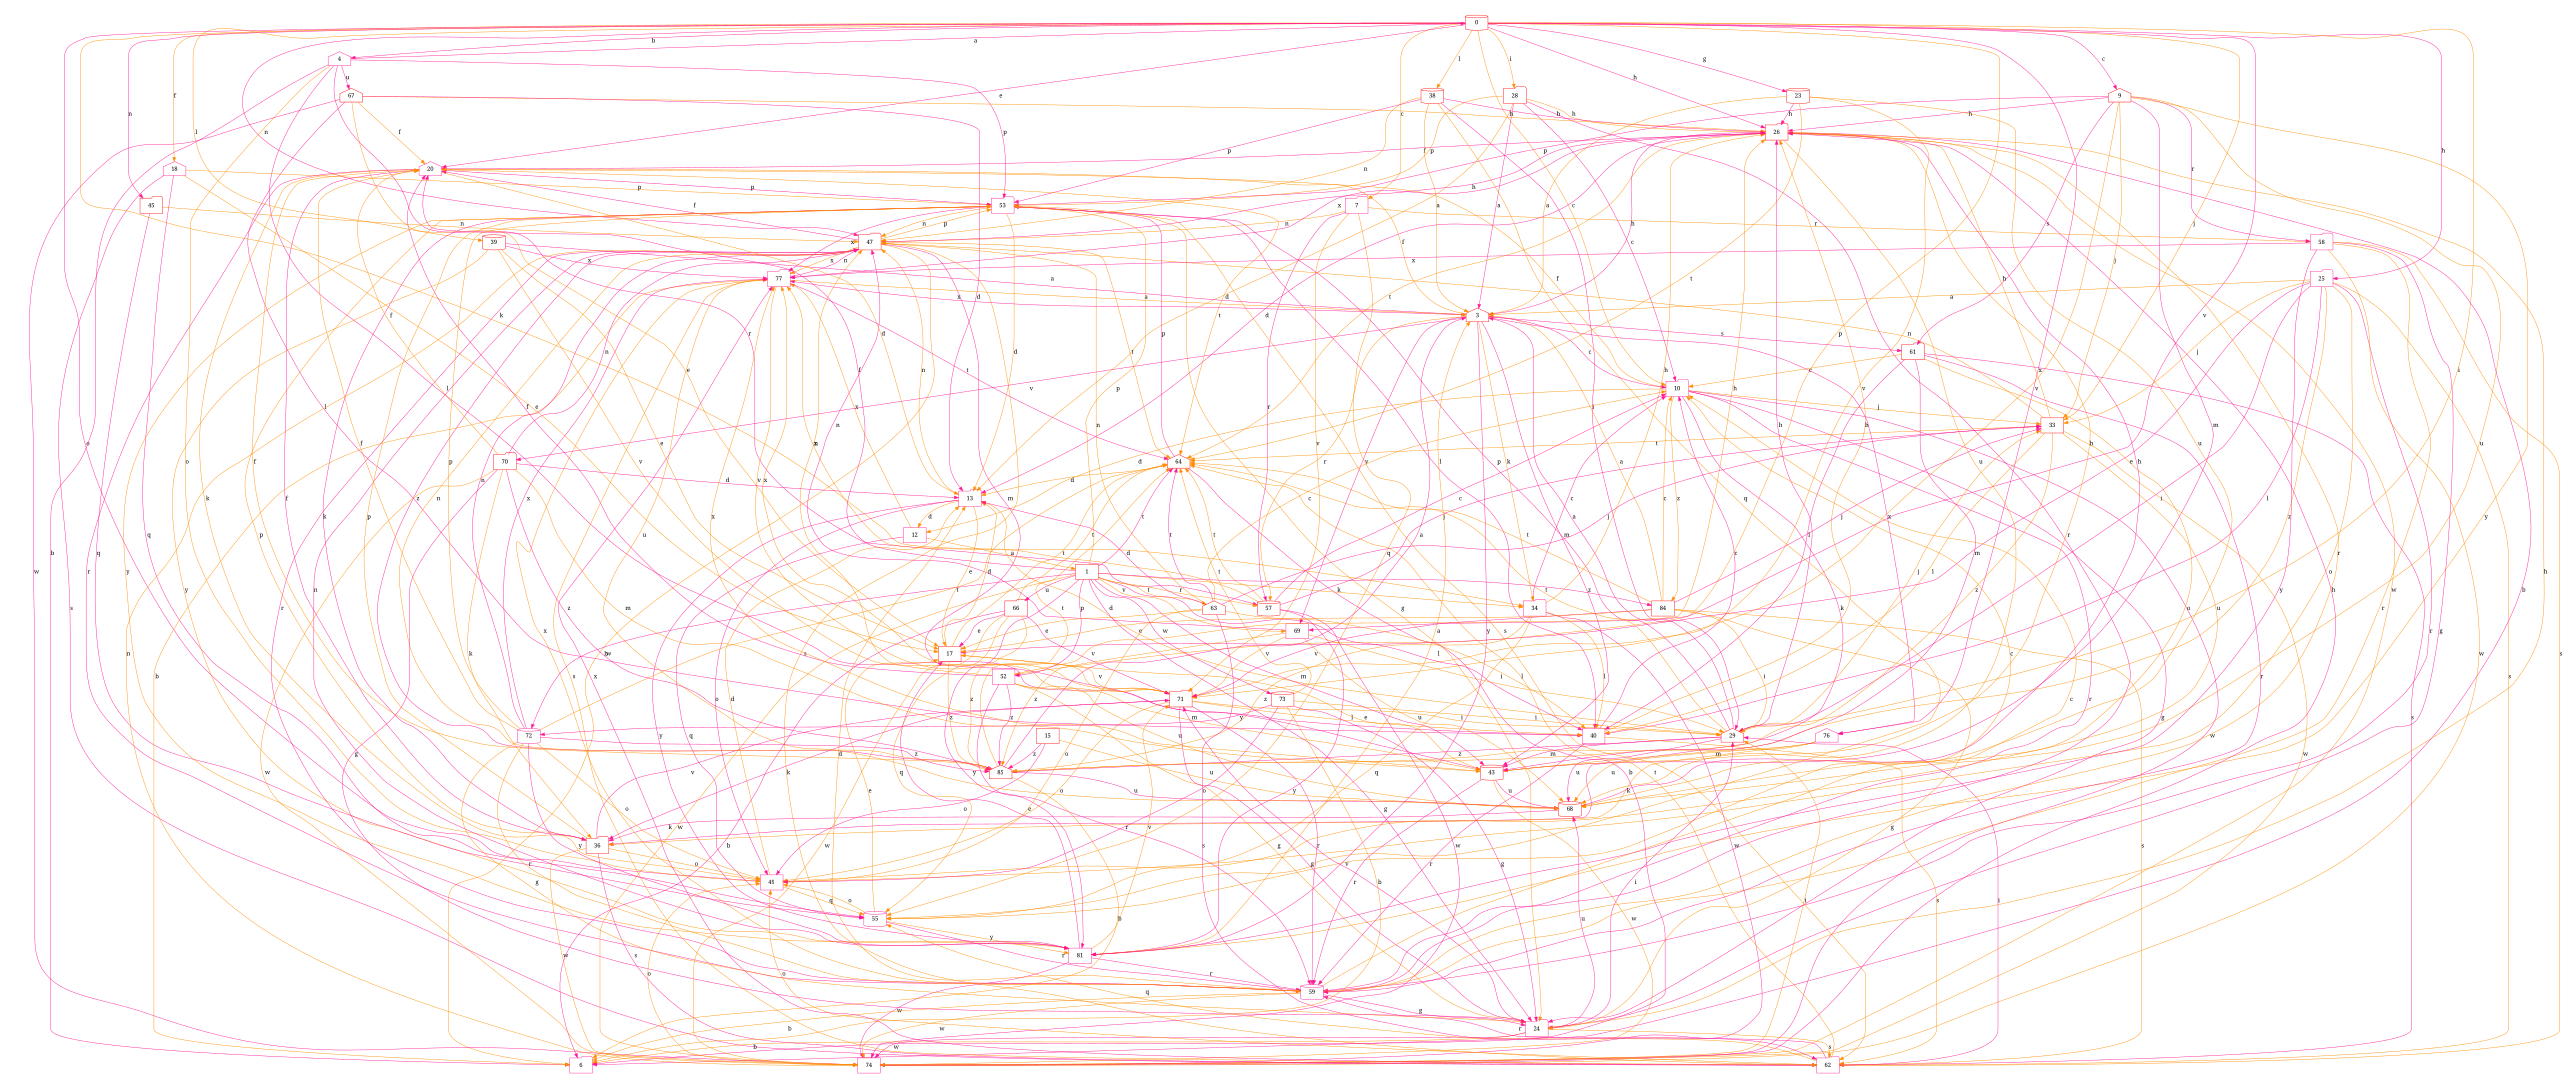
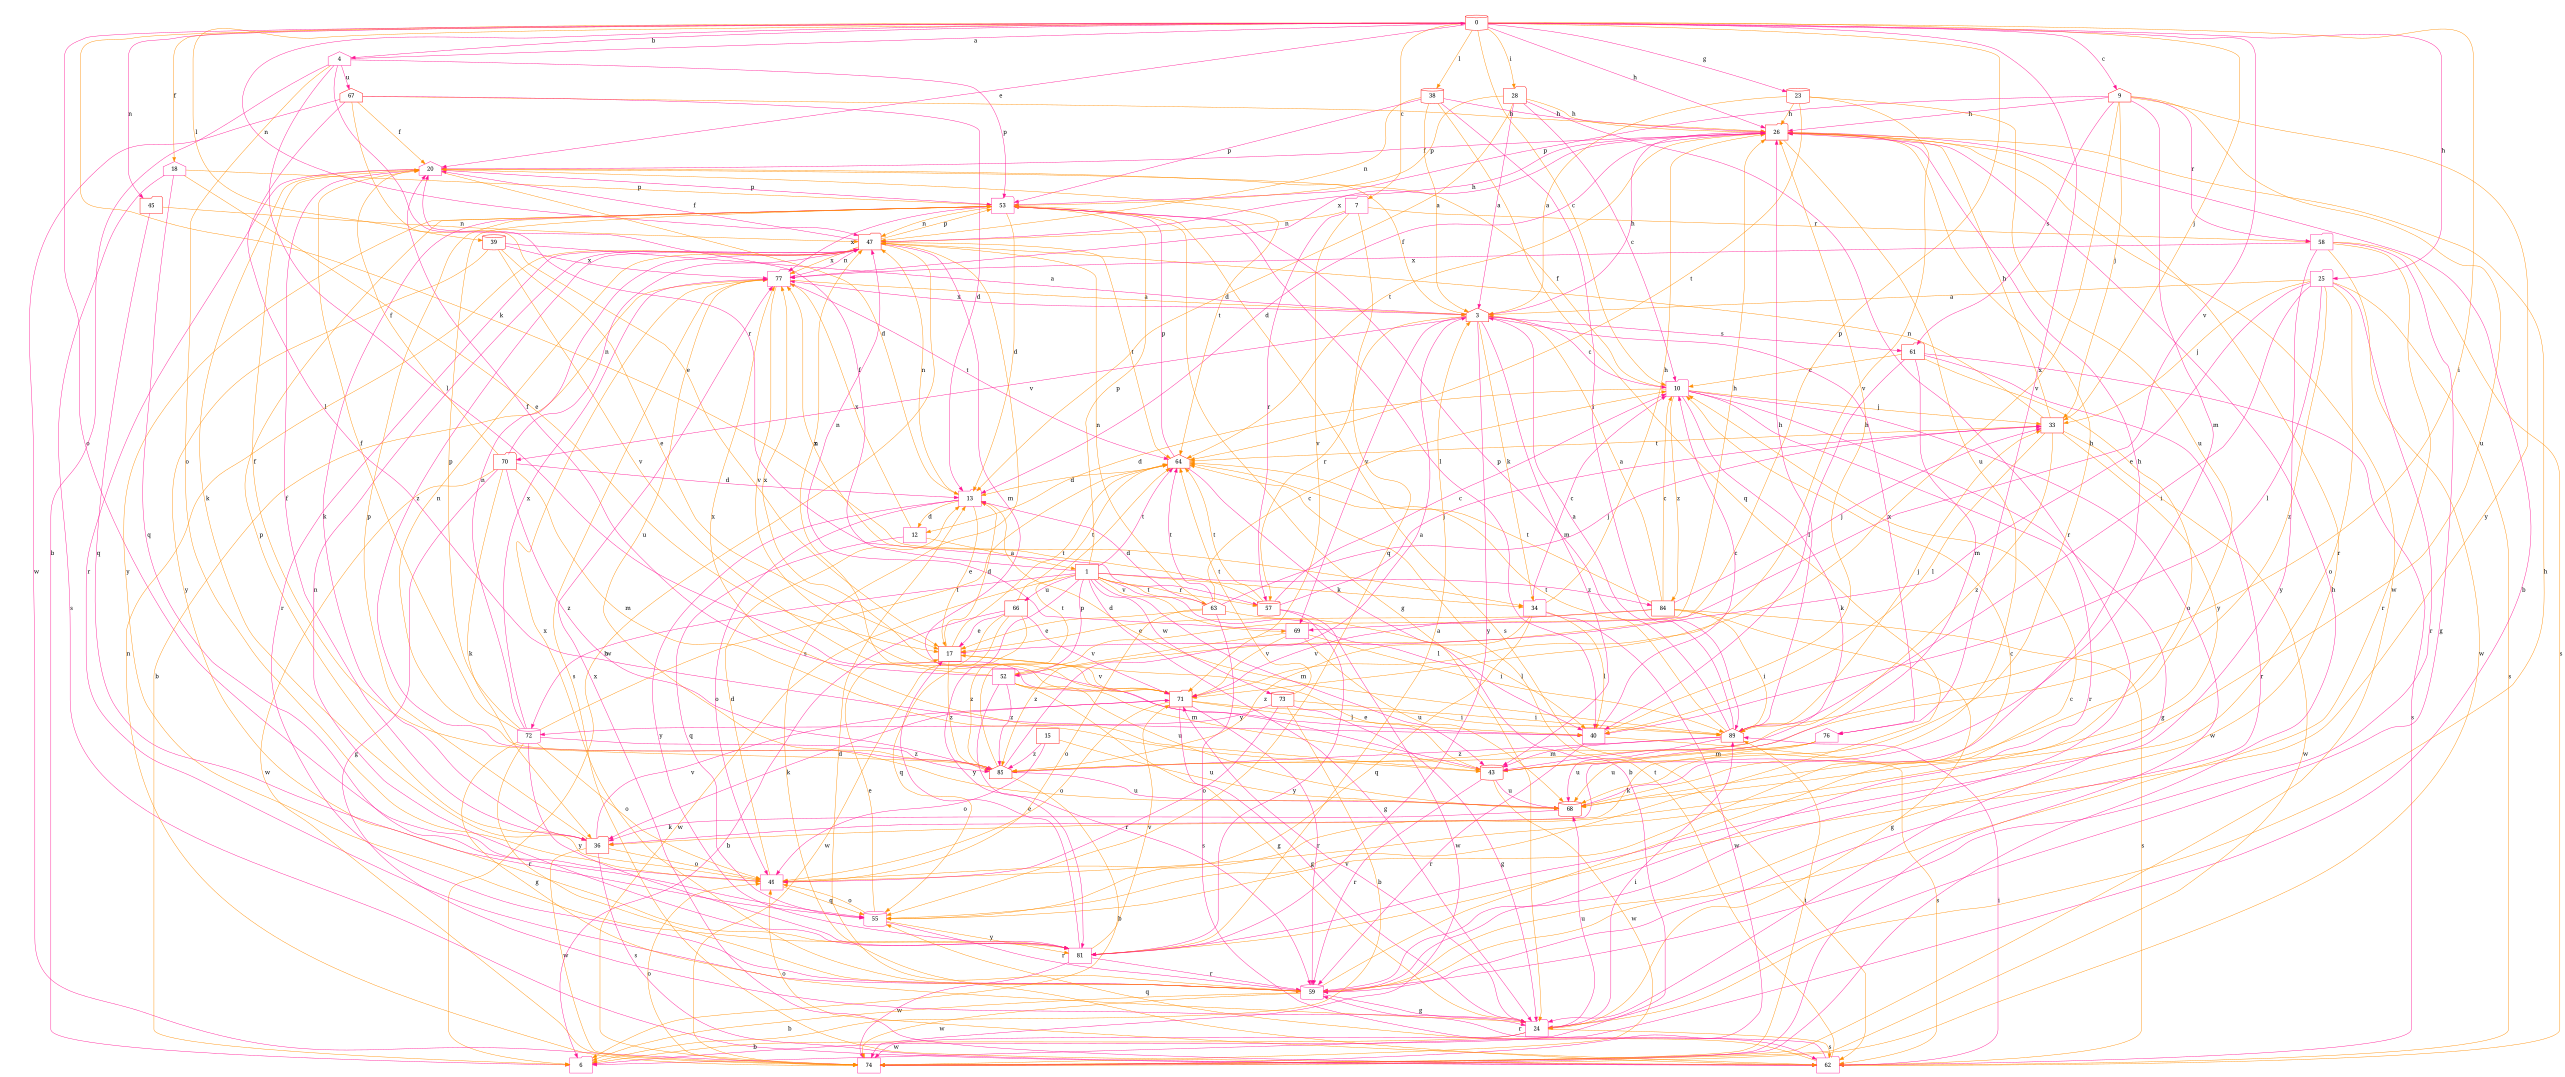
edge "23" -> "26": color deeppink -> darkorange
edge "33" -> "68": label "u" -> "y"
node "29": label "29" -> "89"
